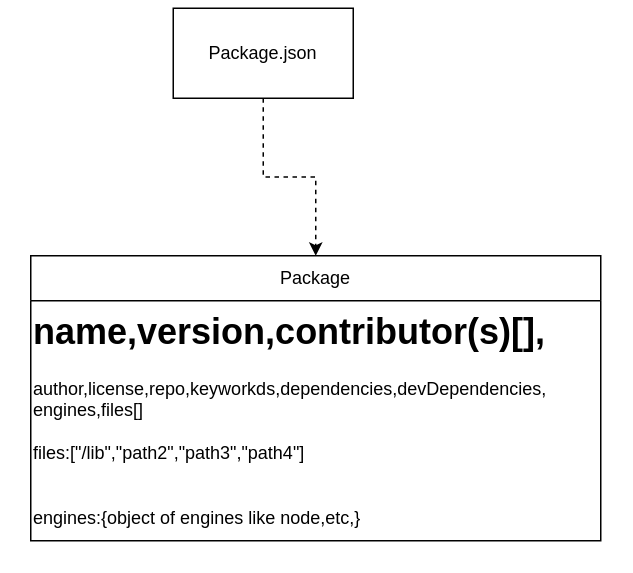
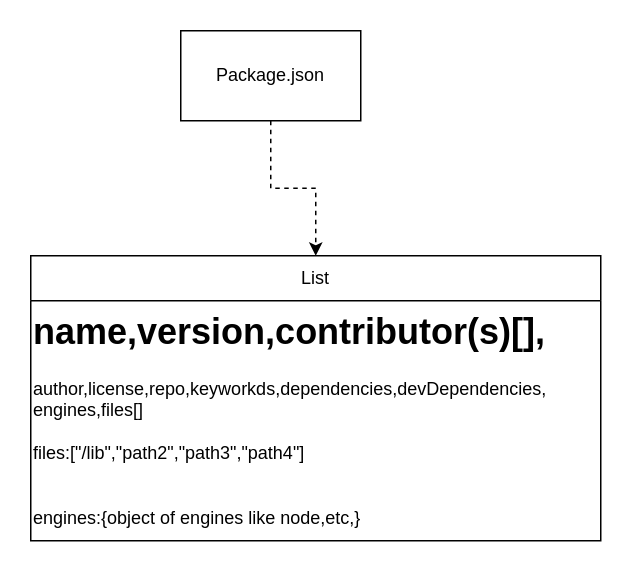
node "Package.json": moved (263, 53) -> (271, 76)
node "Package": label "Package" -> "List"
